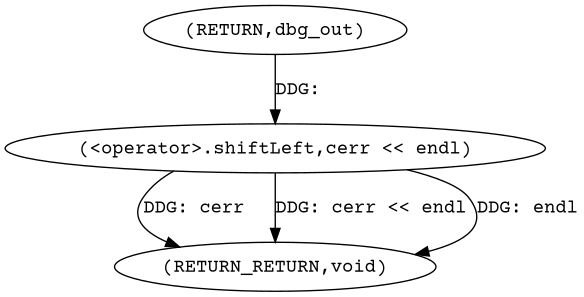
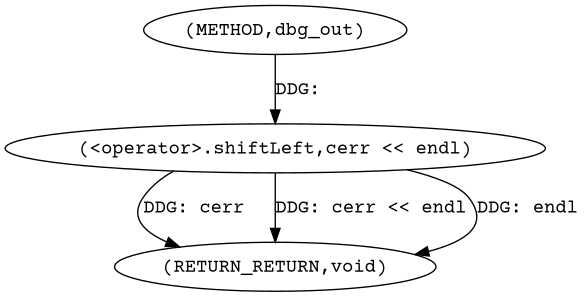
node "(RETURN,dbg_out)": label "(RETURN,dbg_out)" -> "(METHOD,dbg_out)"
